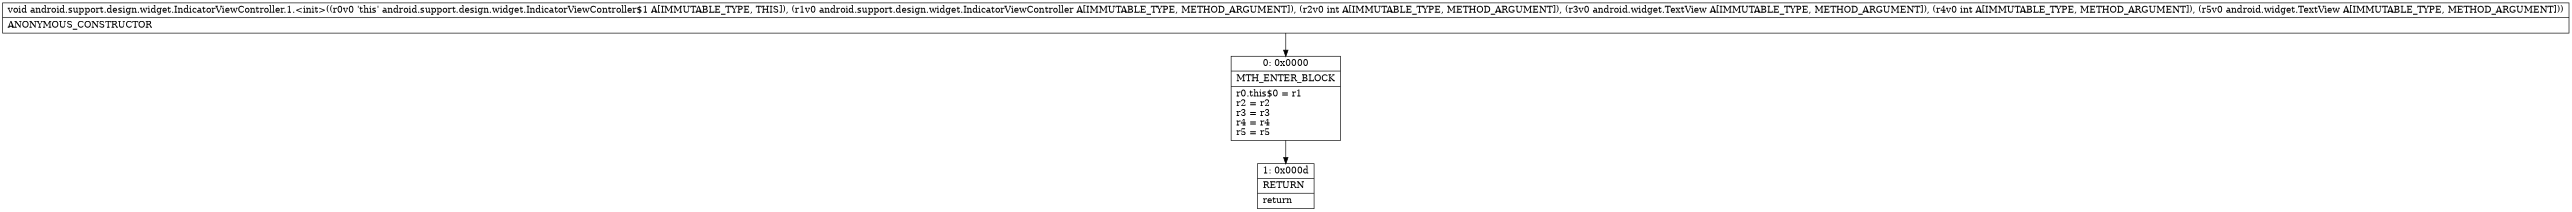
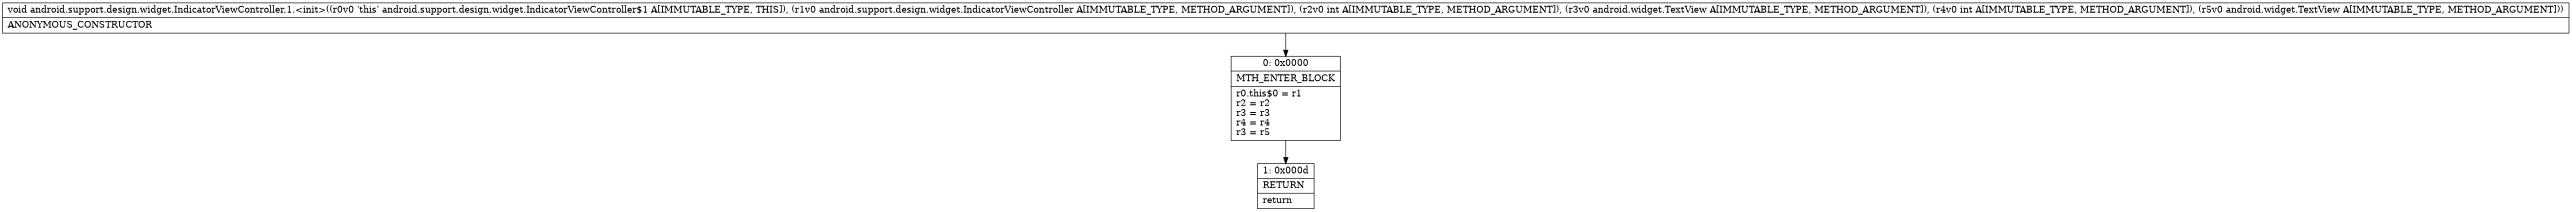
node "0: 0x0000": text "r5 = r5" -> "r3 = r5"
